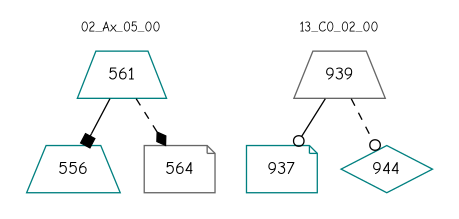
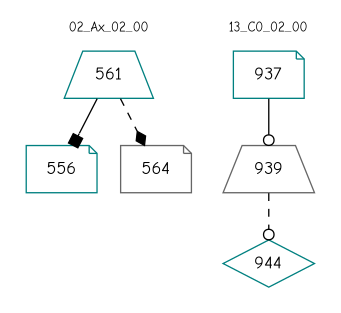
cluster "02_Ax_05_00": label "02_Ax_05_00" -> "02_Ax_02_00"
edge "939" -> "937": reversed
node "556": shape trapezium -> note
